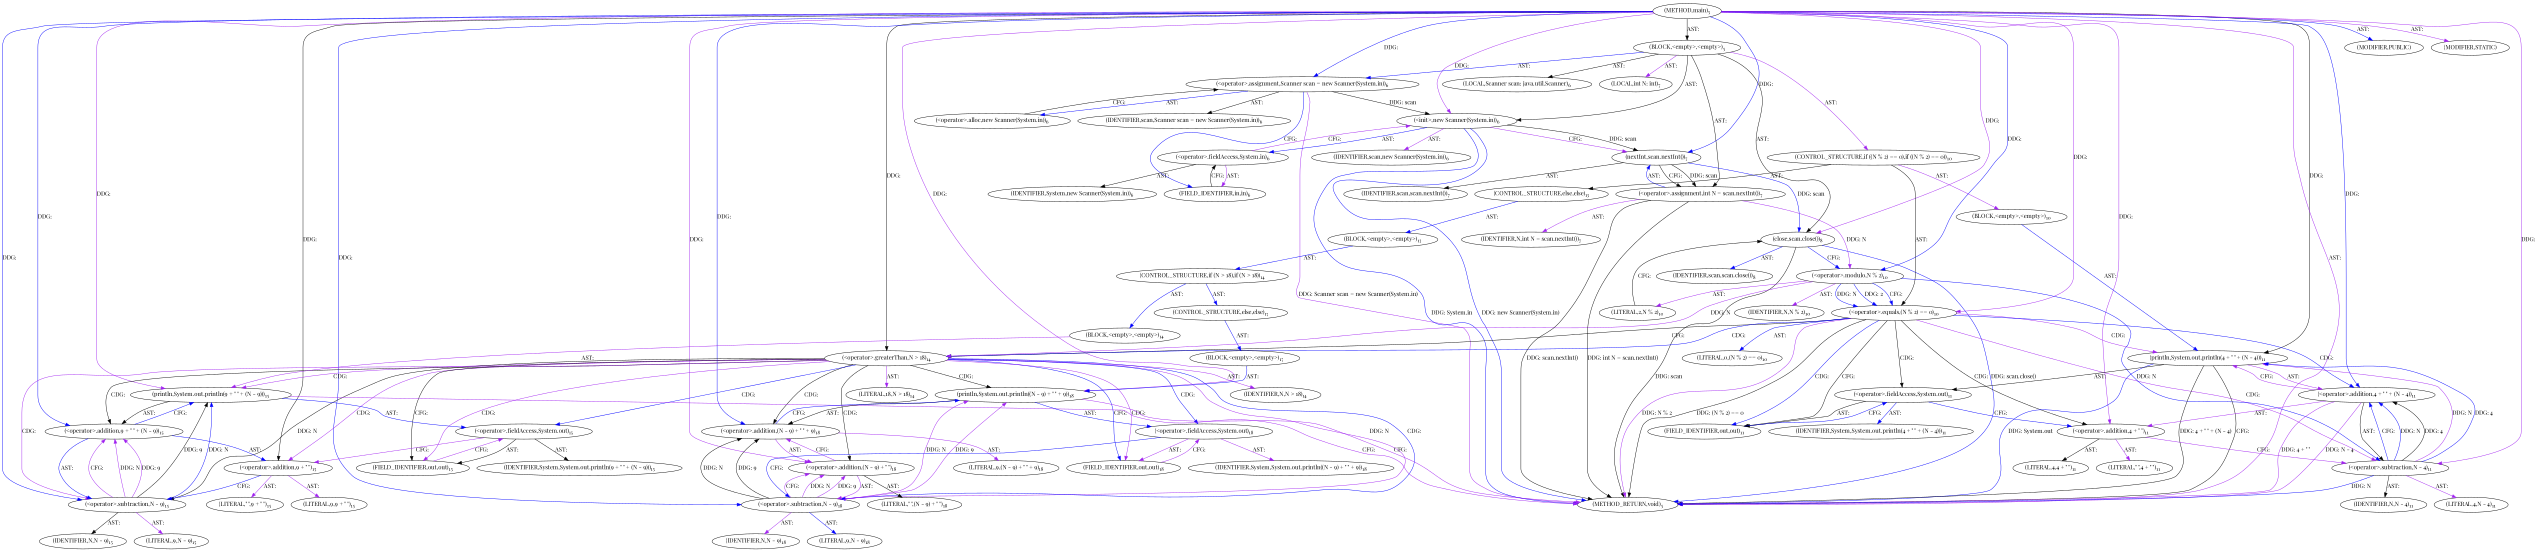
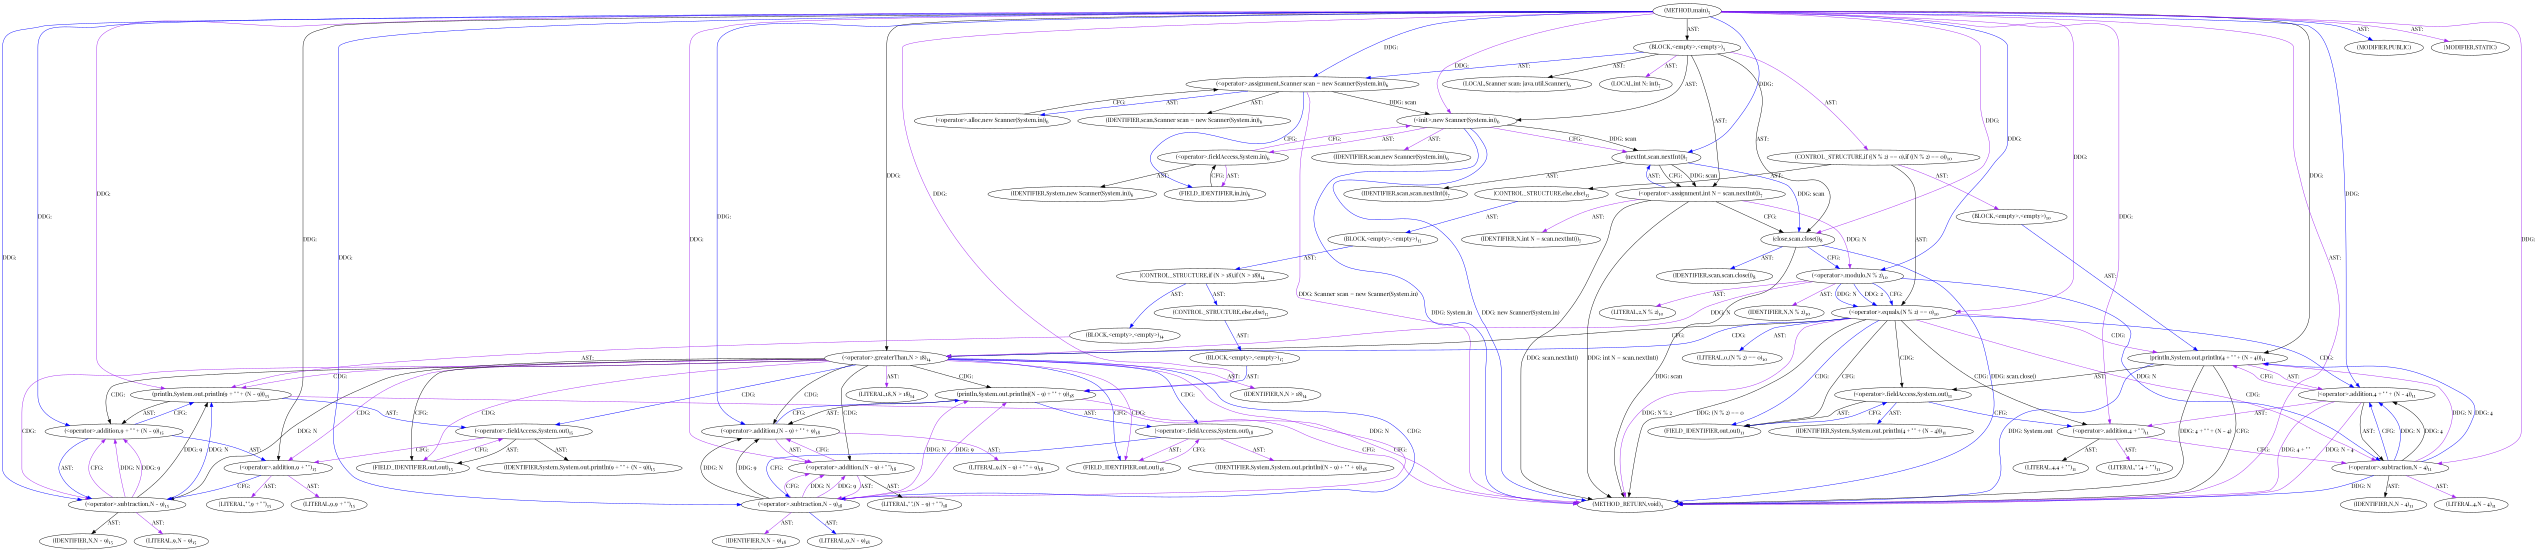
edge "(<init>,new Scanner(System.in))" -> "(<operator>.fieldAccess,System.in)": color blue -> purple
edge "(LITERAL,2,N % 2)" -> "(close,scan.close())": now "(<operator>.assignment,int N = scan.nextInt())" -> "(close,scan.close())"
